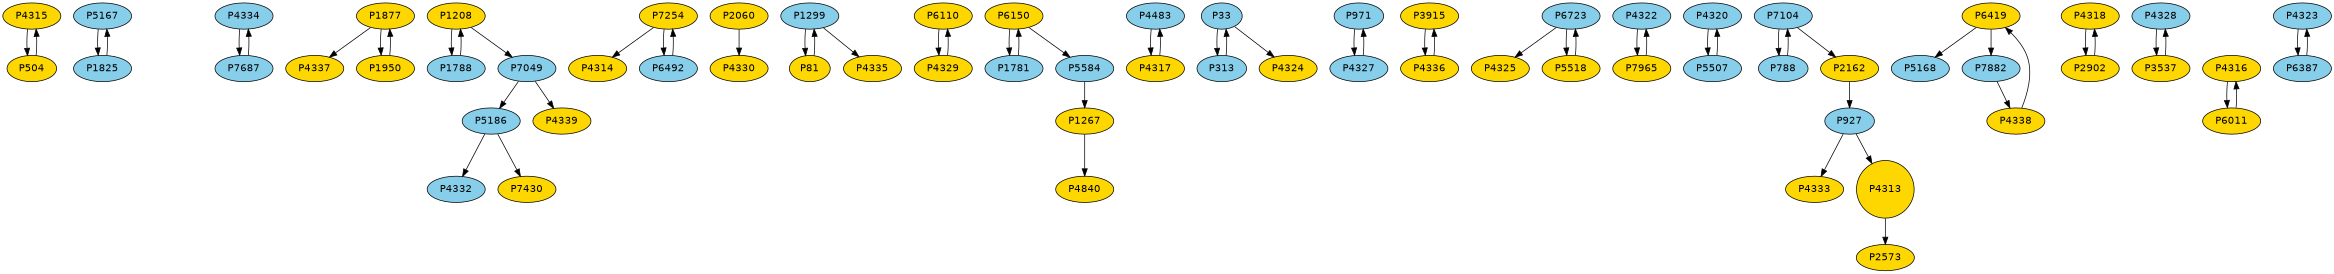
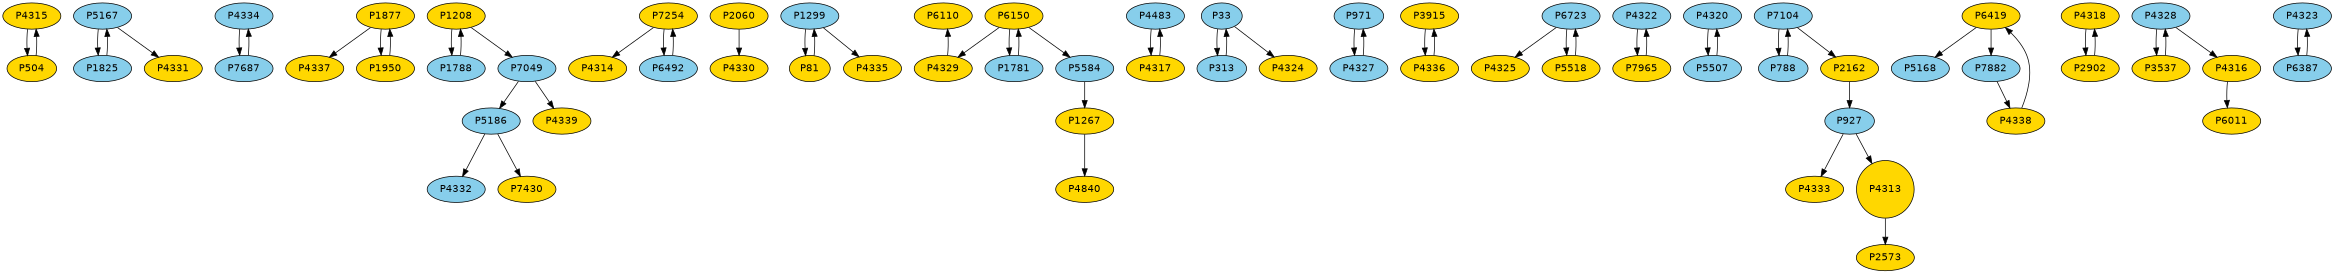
edge "P6110" -> "P4329": now "P6150" -> "P4329"
node "P4331": added
edge "P6011" -> "P4316": now "P4328" -> "P4316"
